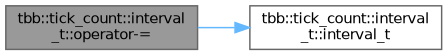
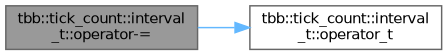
node "tbb::tick_count::interval _t::interval_t": label "tbb::tick_count::interval _t::interval_t" -> "tbb::tick_count::interval _t::operator_t"
